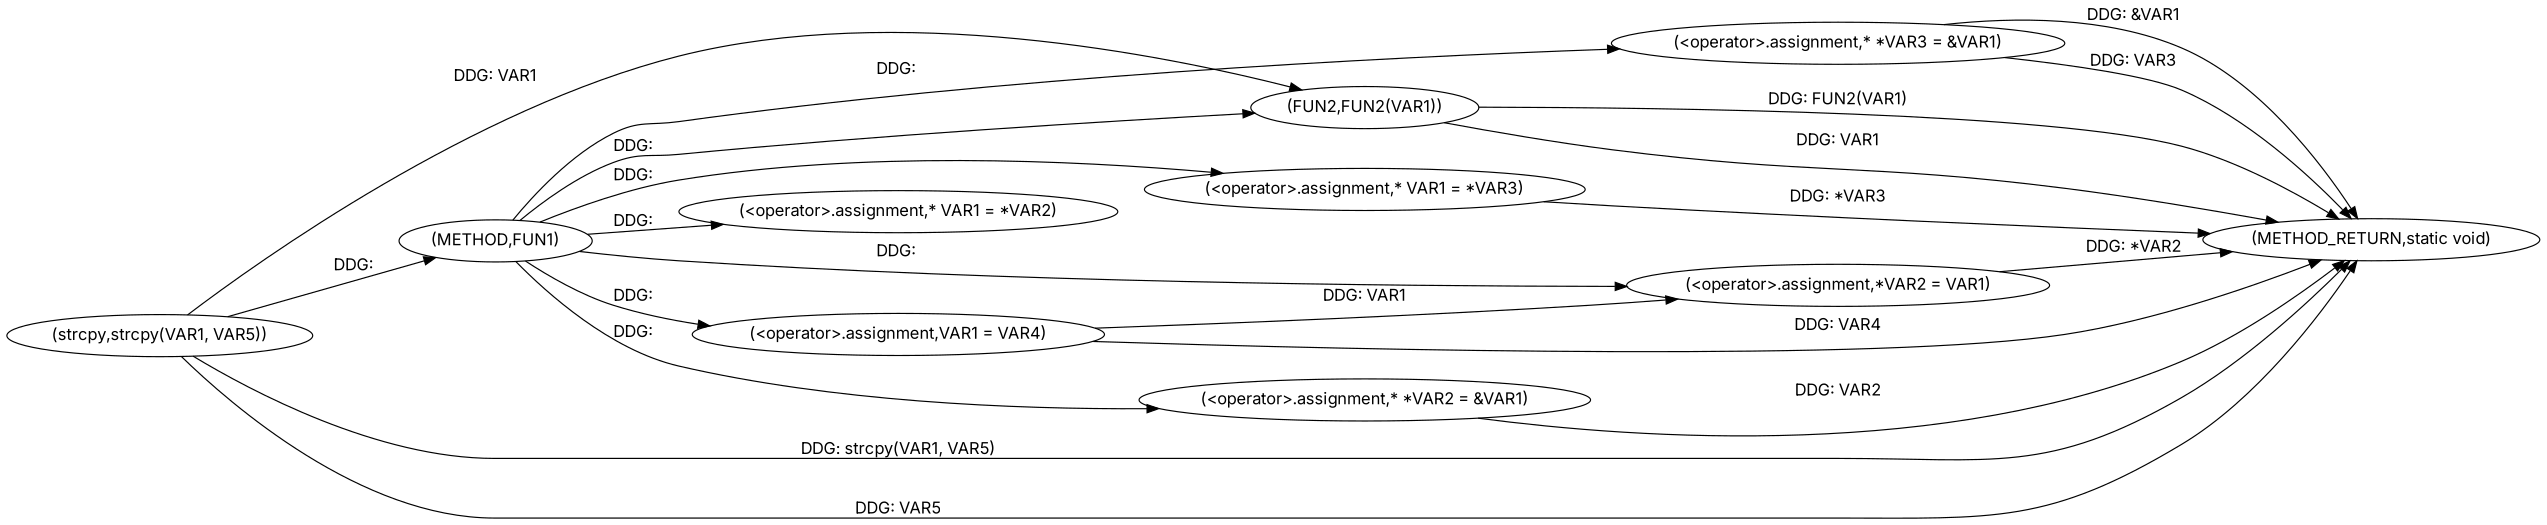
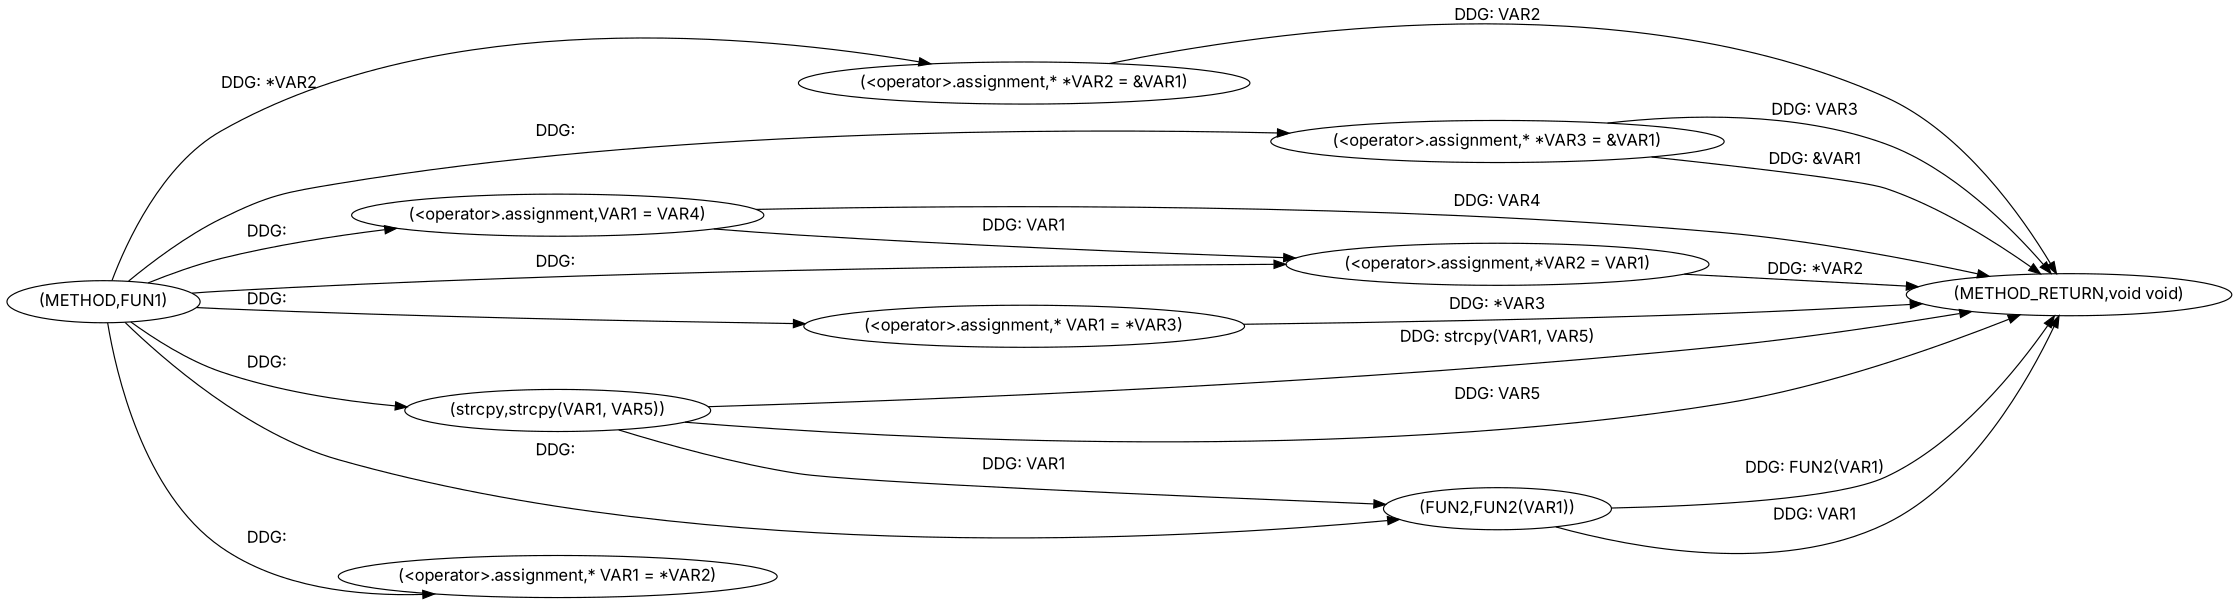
node "(METHOD_RETURN,static void)": label "(METHOD_RETURN,static void)" -> "(METHOD_RETURN,void void)"
edge "(strcpy,strcpy(VAR1, VAR5))" -> "(METHOD,FUN1)": reversed
edge "(METHOD,FUN1)" -> "(<operator>.assignment,* *VAR2 = &VAR1)": label "DDG: " -> "DDG: *VAR2"
